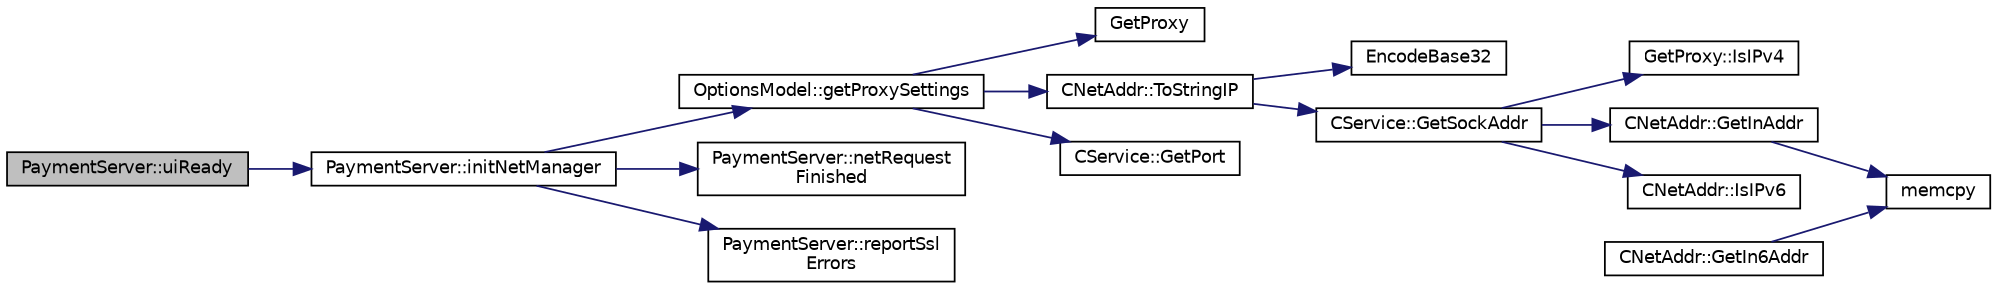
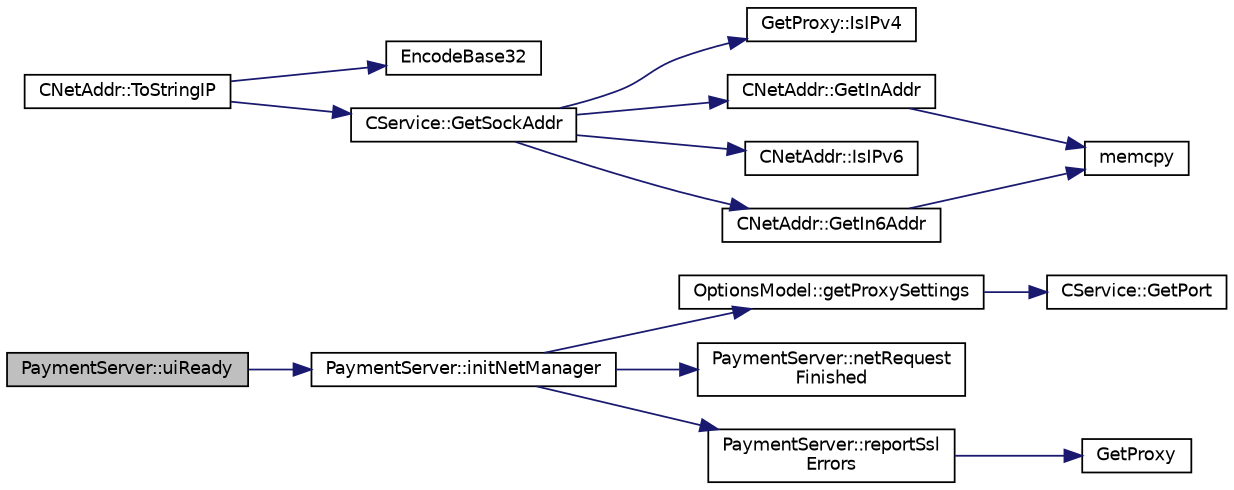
edge "OptionsModel::getProxySettings" -> "GetProxy": now "PaymentServer::reportSsl Errors" -> "GetProxy"
edge "OptionsModel::getProxySettings" -> "CNetAddr::ToStringIP": removed
edge "CService::GetSockAddr" -> "CNetAddr::GetIn6Addr": added
